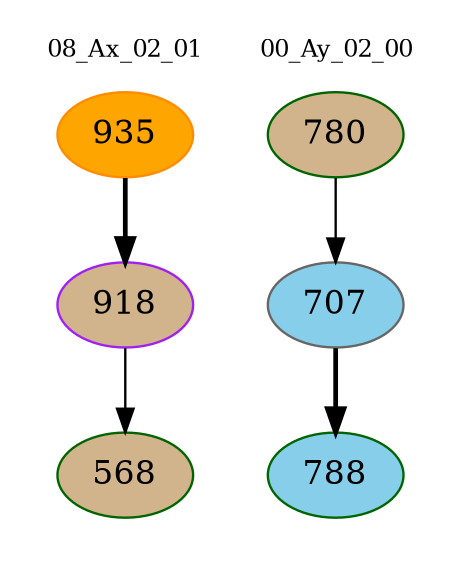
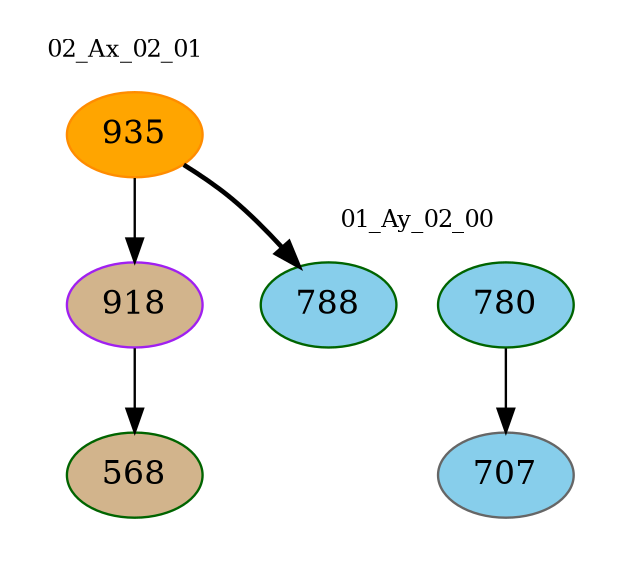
cluster "08_Ax_02_01": label "08_Ax_02_01" -> "02_Ax_02_01"
cluster "00_Ay_02_00": label "00_Ay_02_00" -> "01_Ay_02_00"
node "780": fillcolor tan -> skyblue
edge "935" -> "918": style bold -> solid
edge "707" -> "788": now "935" -> "788"
